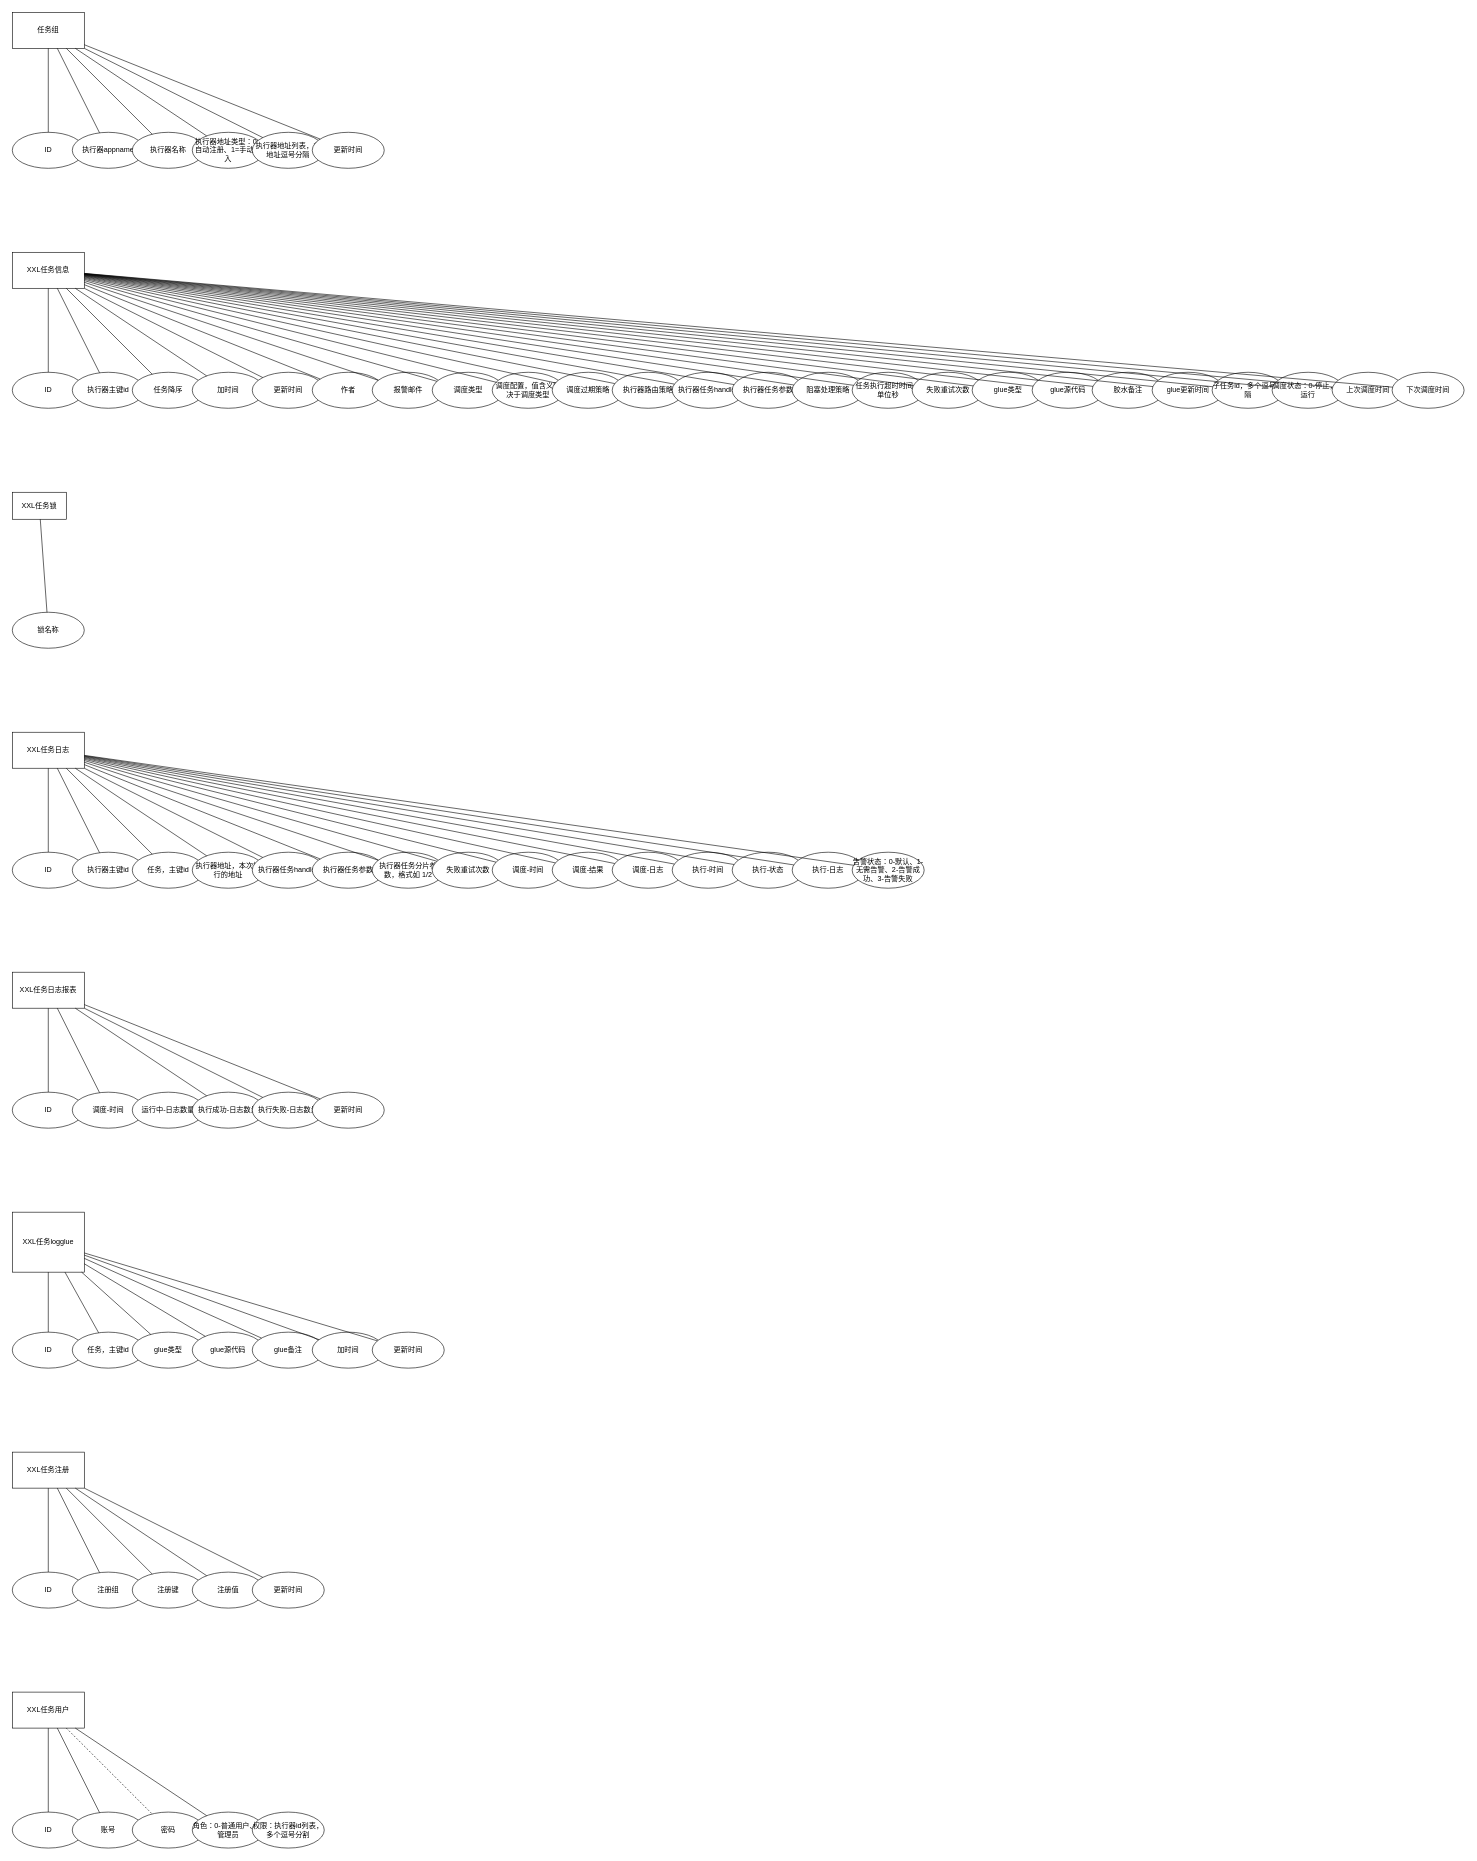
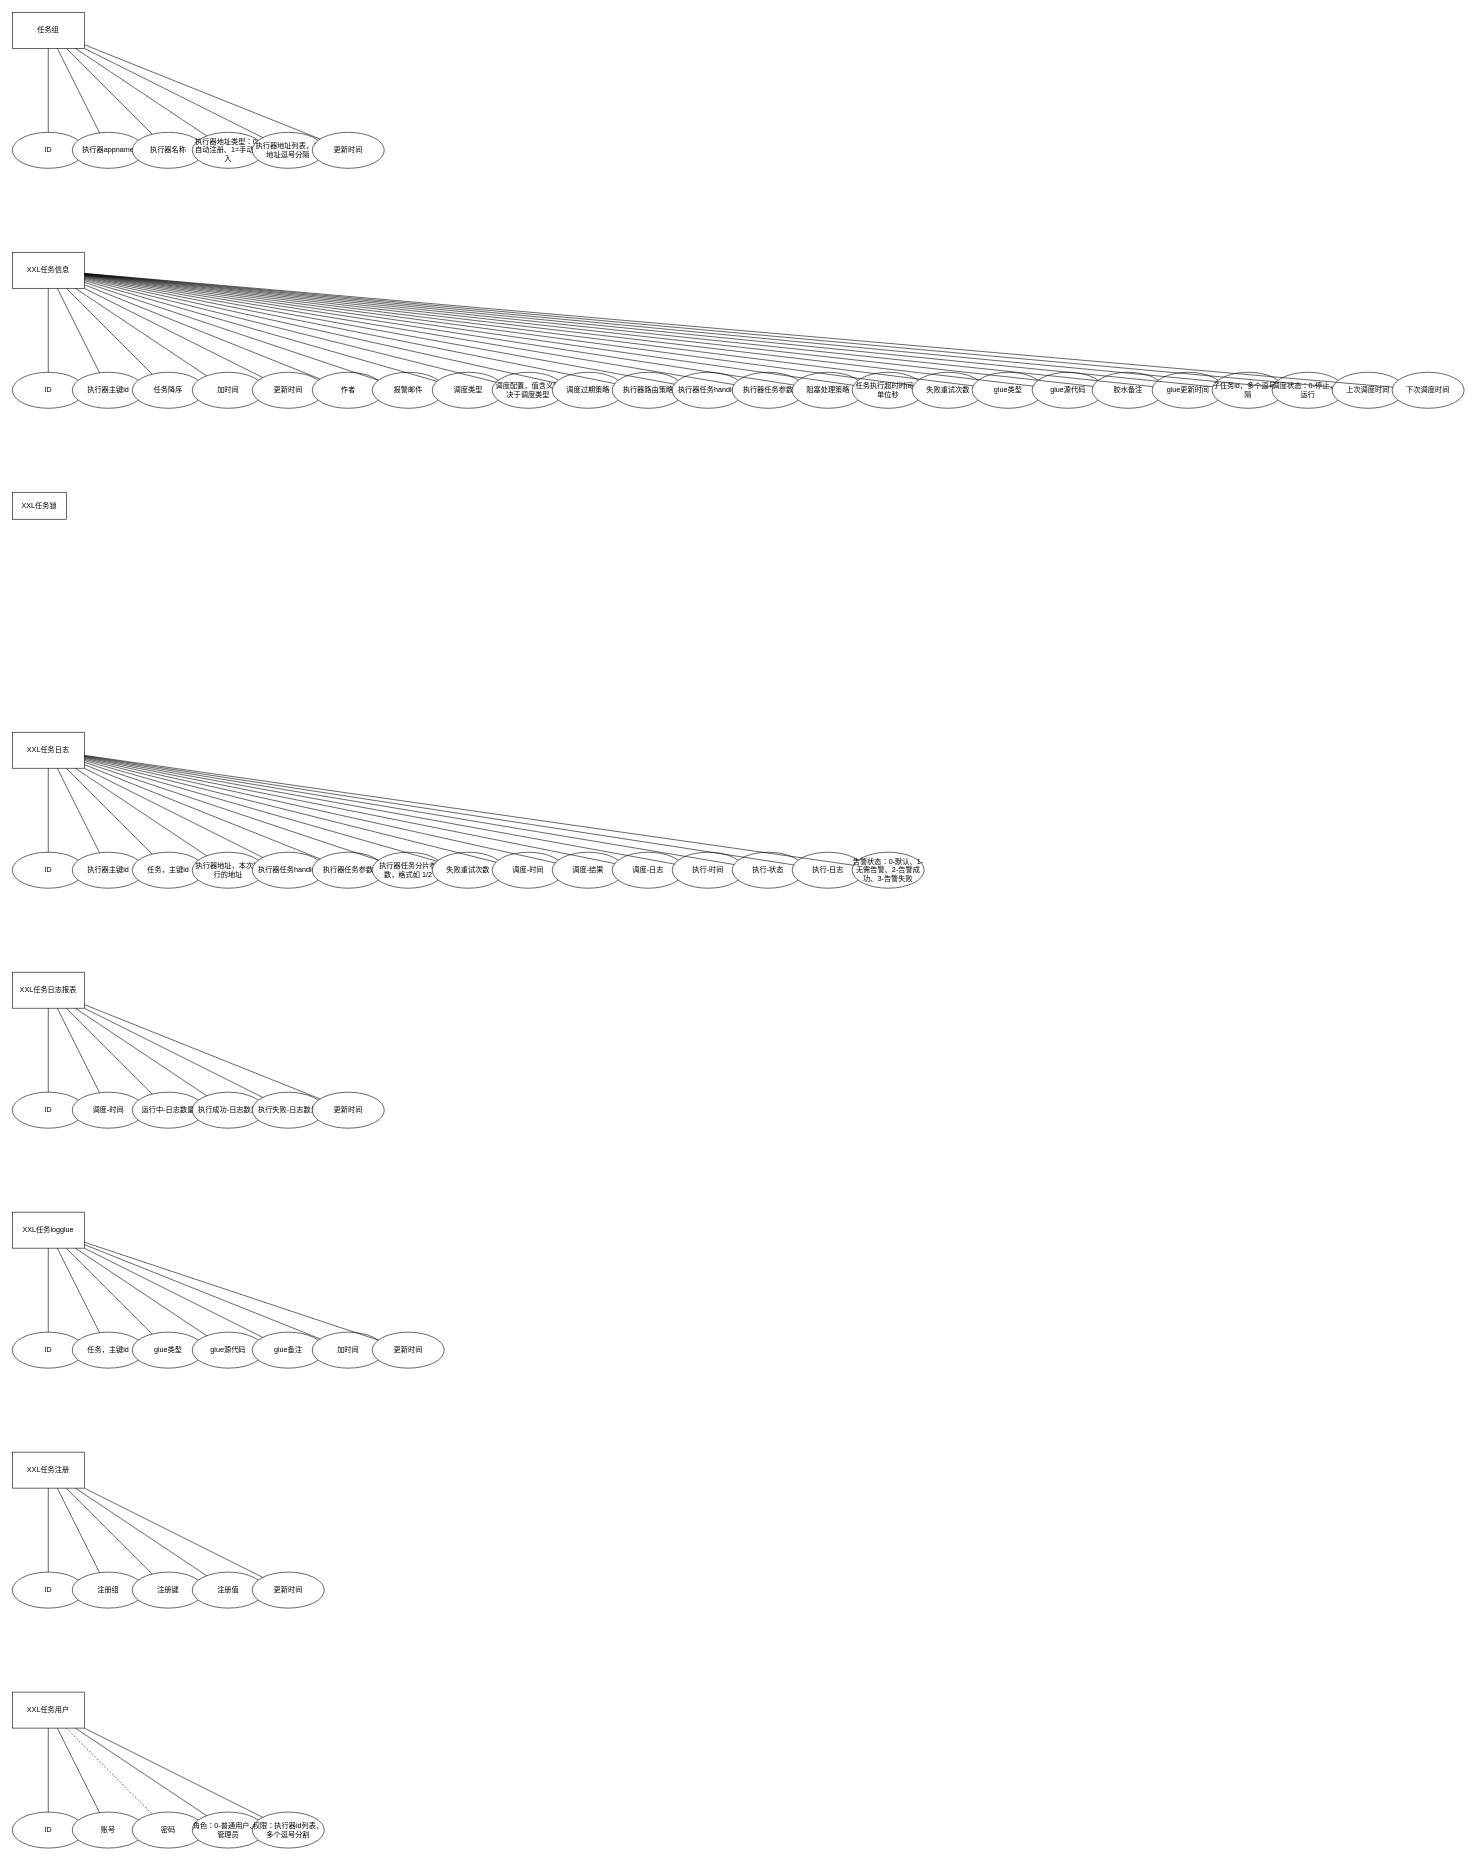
edge "XXL任务锁" -- "锁名称": removed
node "锁名称": removed
edge "XXL任务日志报表" -- "运行中-日志数量": added
node "XXL任务logglue": size 72x60 -> 72x36
edge "XXL任务用户" -- "权限：执行器id列表，多个逗号分割": added
